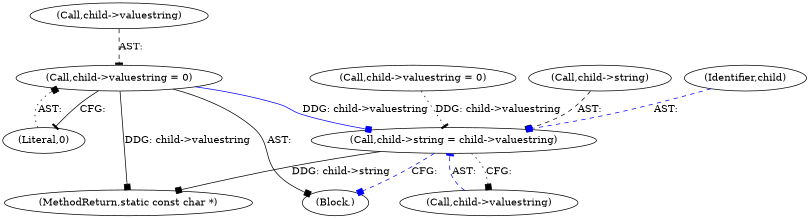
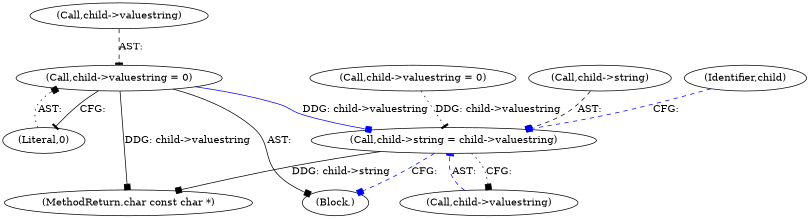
edge "(Identifier,child)" -> "(Call,child->string = child->valuestring)": label "AST: " -> "CFG: "
node "(MethodReturn,static const char *)": label "(MethodReturn,static const char *)" -> "(MethodReturn,char const char *)"
